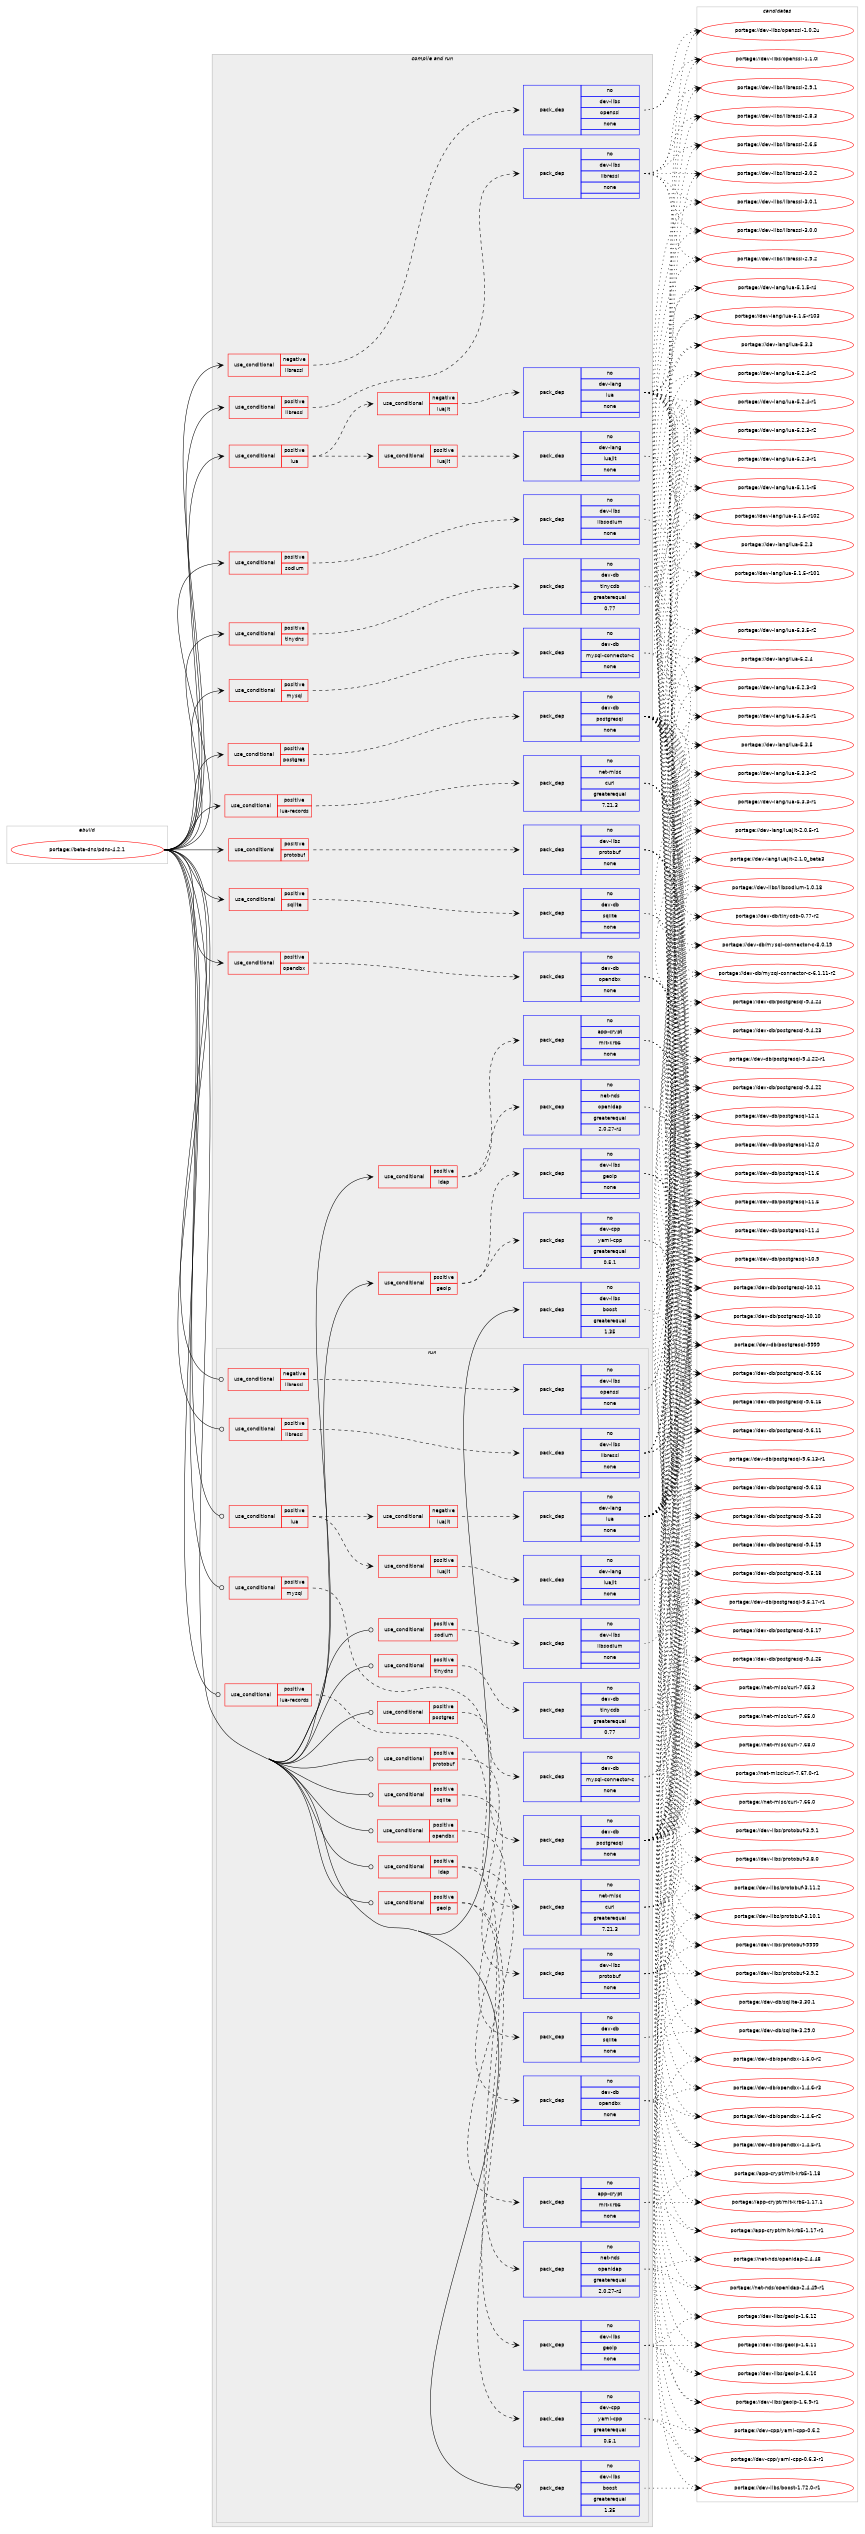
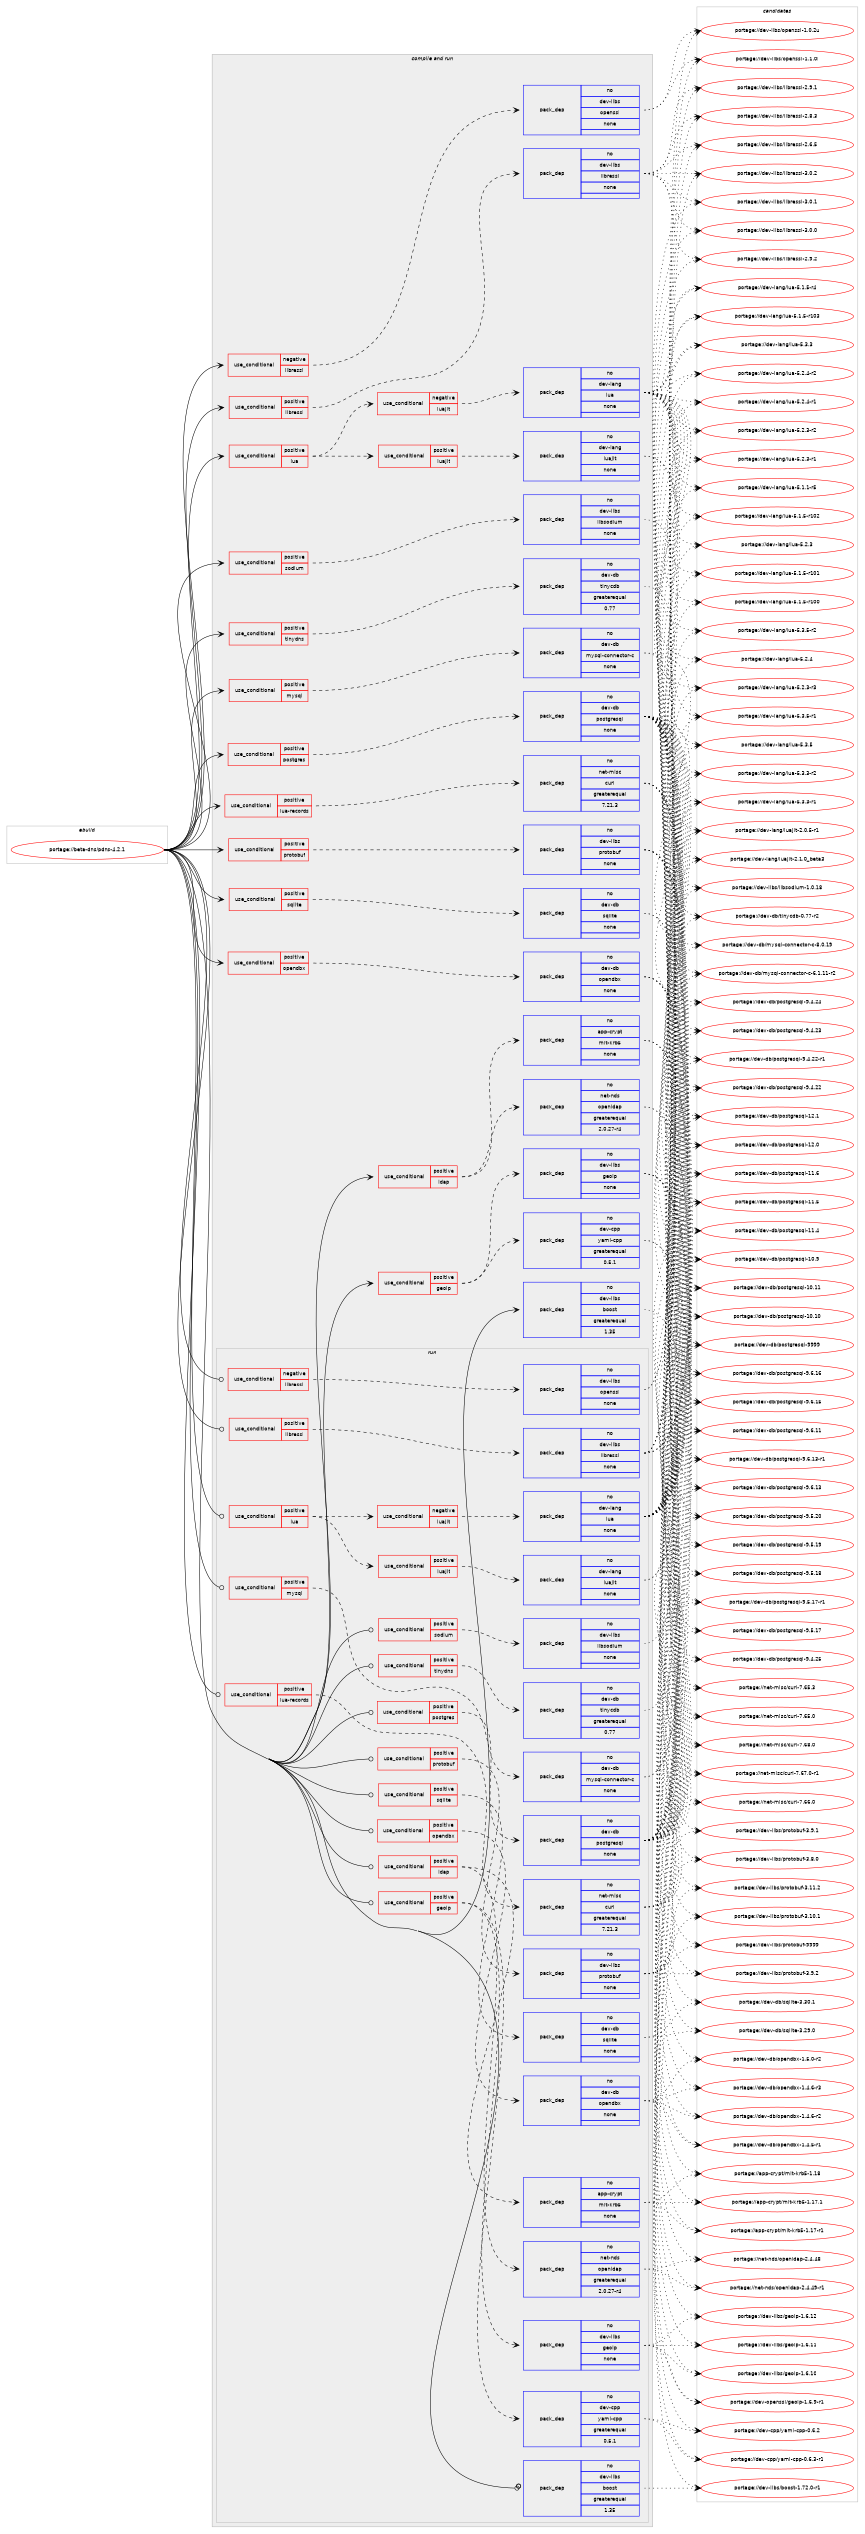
node "portage://dev-lang/lua-5.1.5-r100": added
node "portage://dev-libs/geoip-1.6.9-r1": label "portage://dev-libs/geoip-1.6.9-r1" -> "portage://dev-openssl/geoip-1.6.9-r1"
